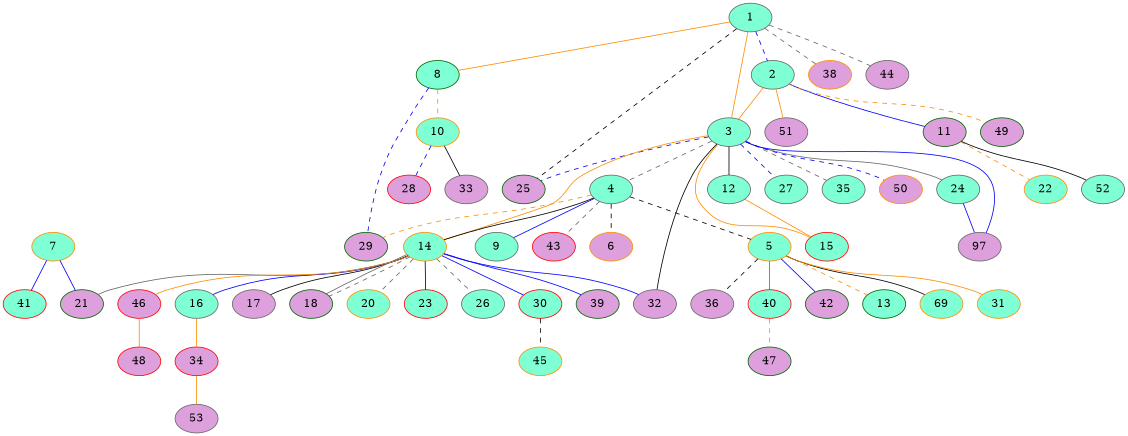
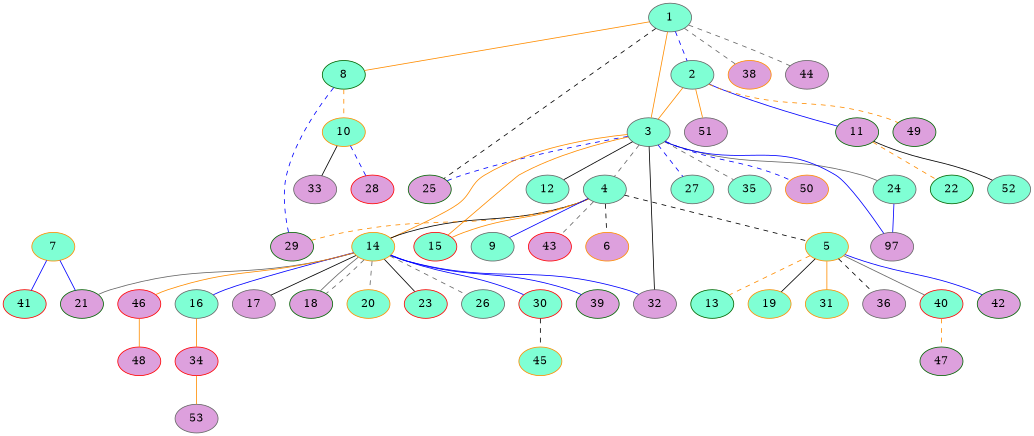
node "22": color darkorange -> darkgreen
edge "12" -- "15": now "4" -- "15"
node "69": label "69" -> "19"
